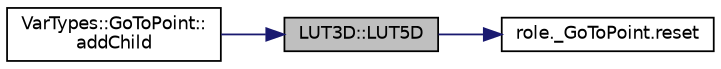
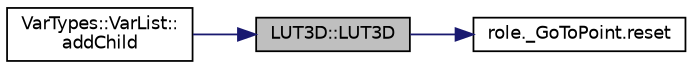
node "VarTypes::GoToPoint:: addChild": label "VarTypes::GoToPoint:: addChild" -> "VarTypes::VarList:: addChild"
node "LUT3D::LUT5D": label "LUT3D::LUT5D" -> "LUT3D::LUT3D"
